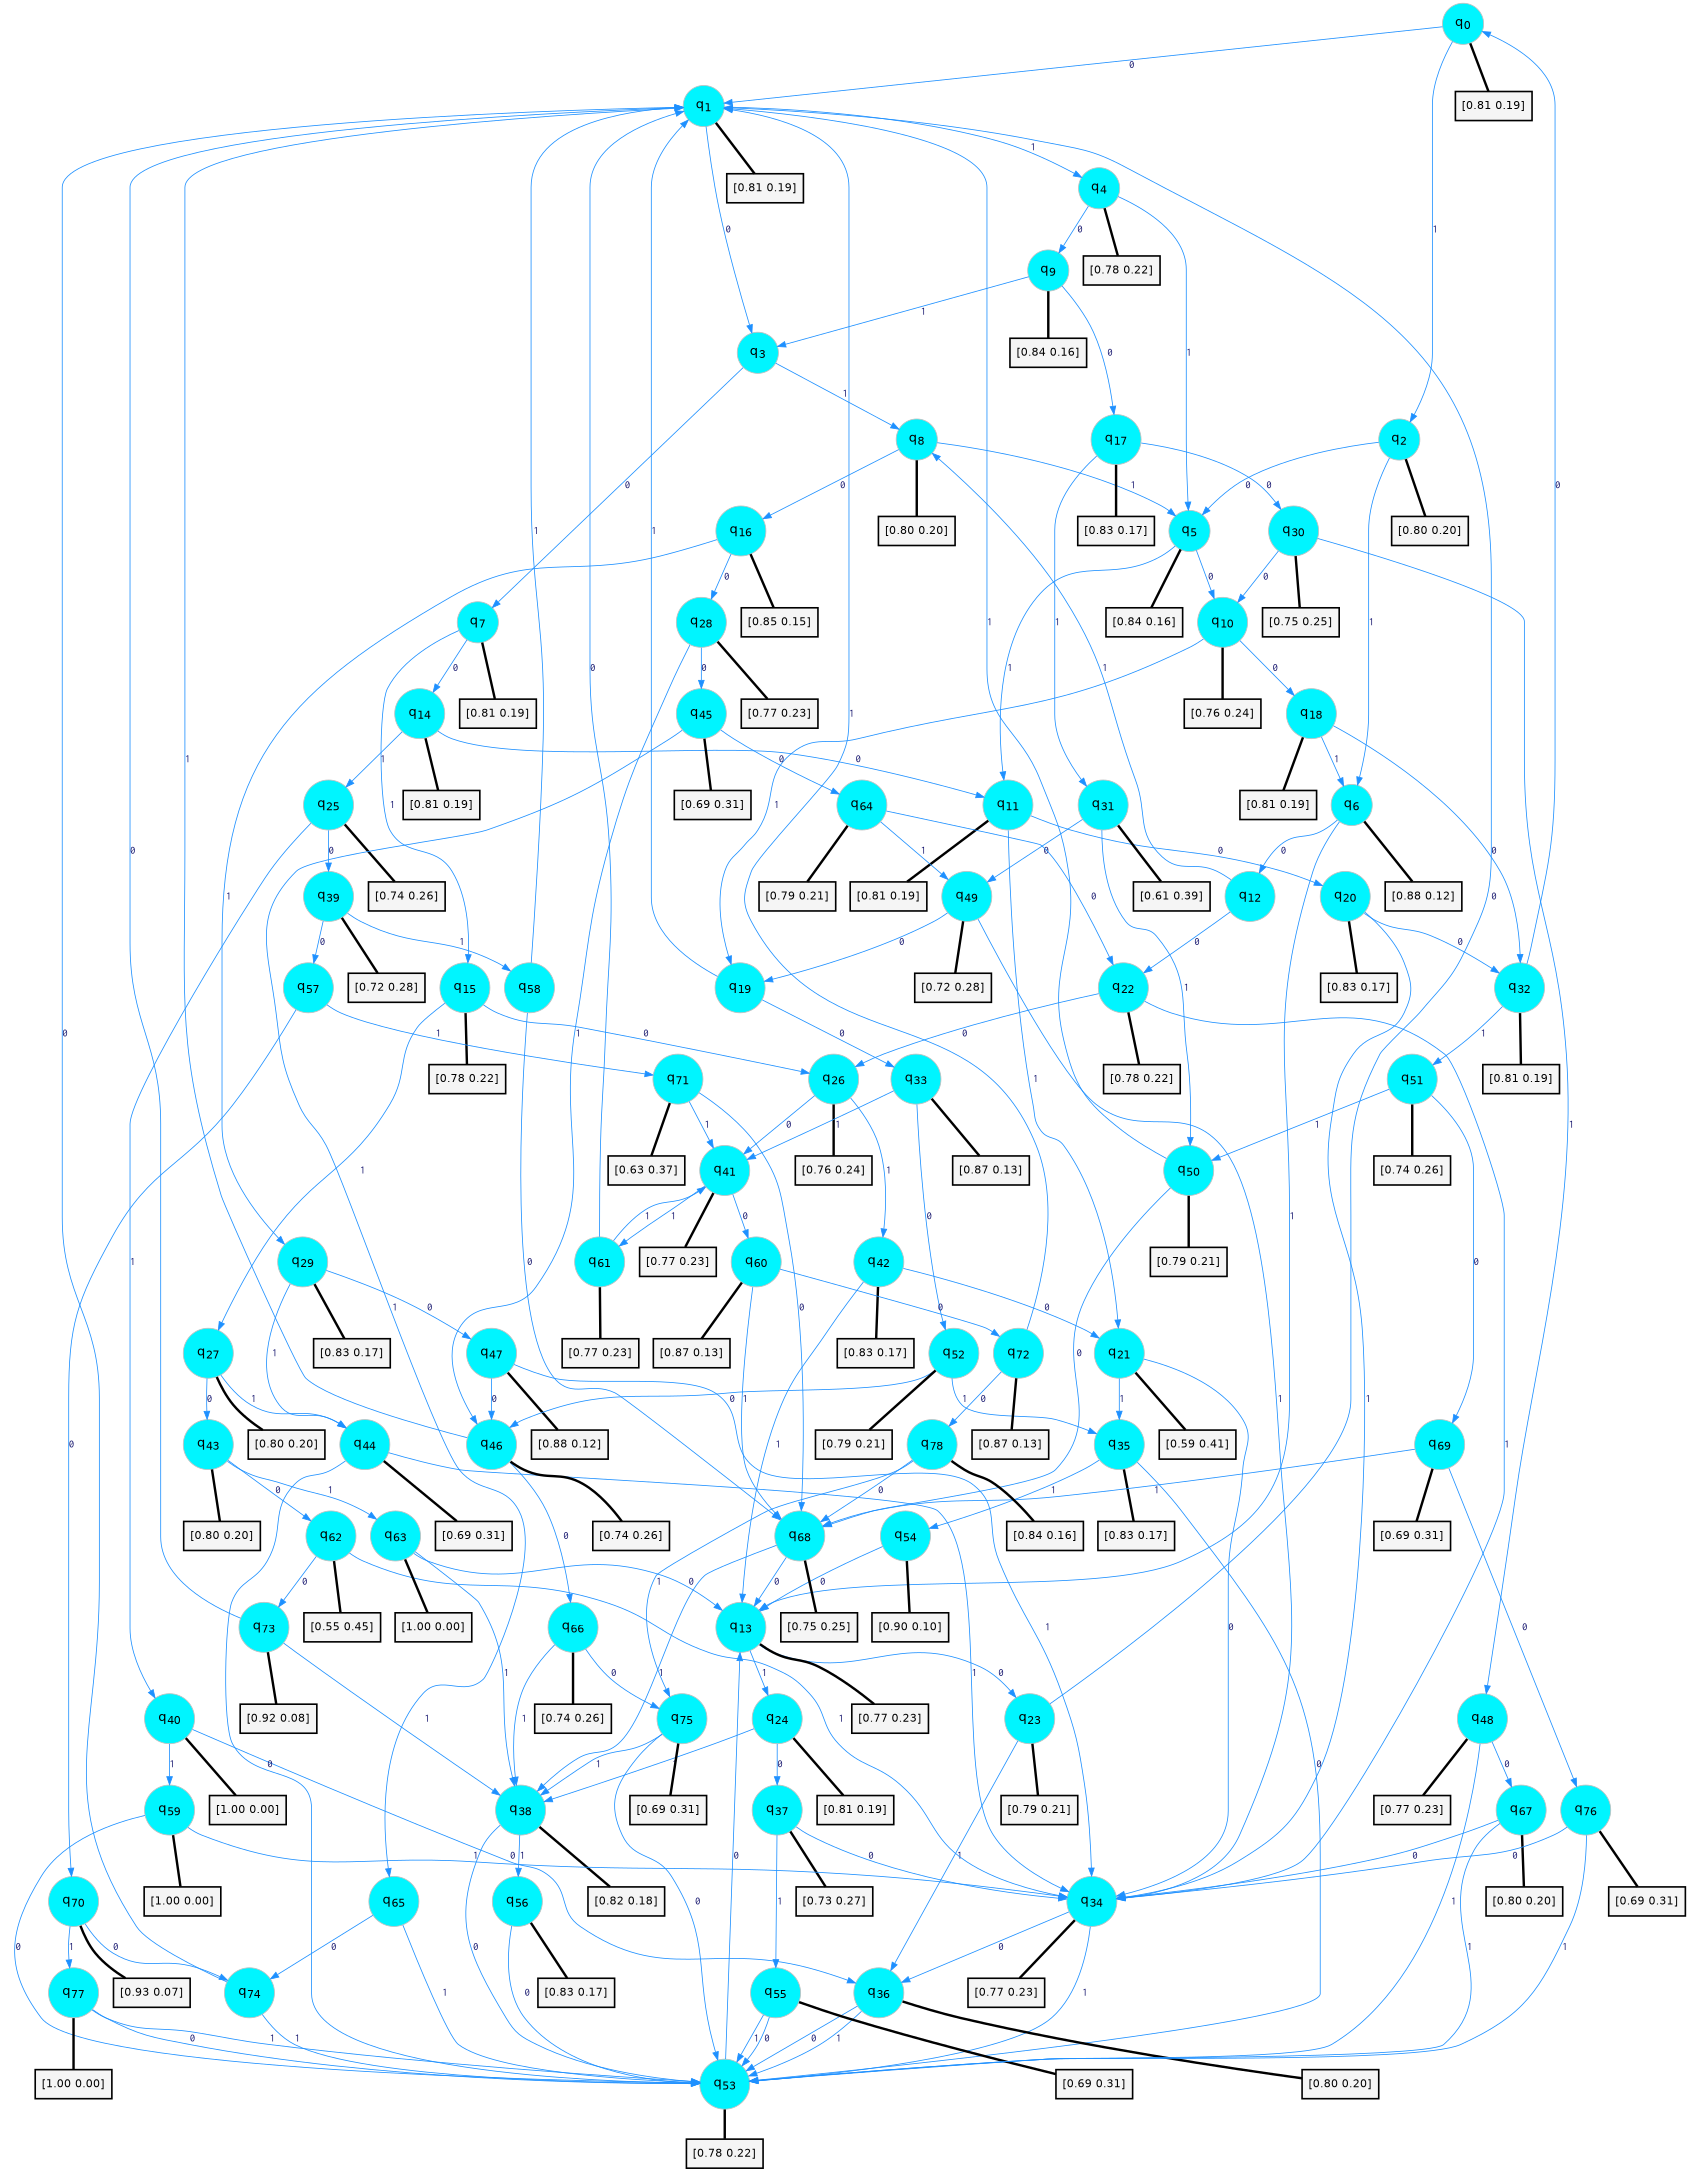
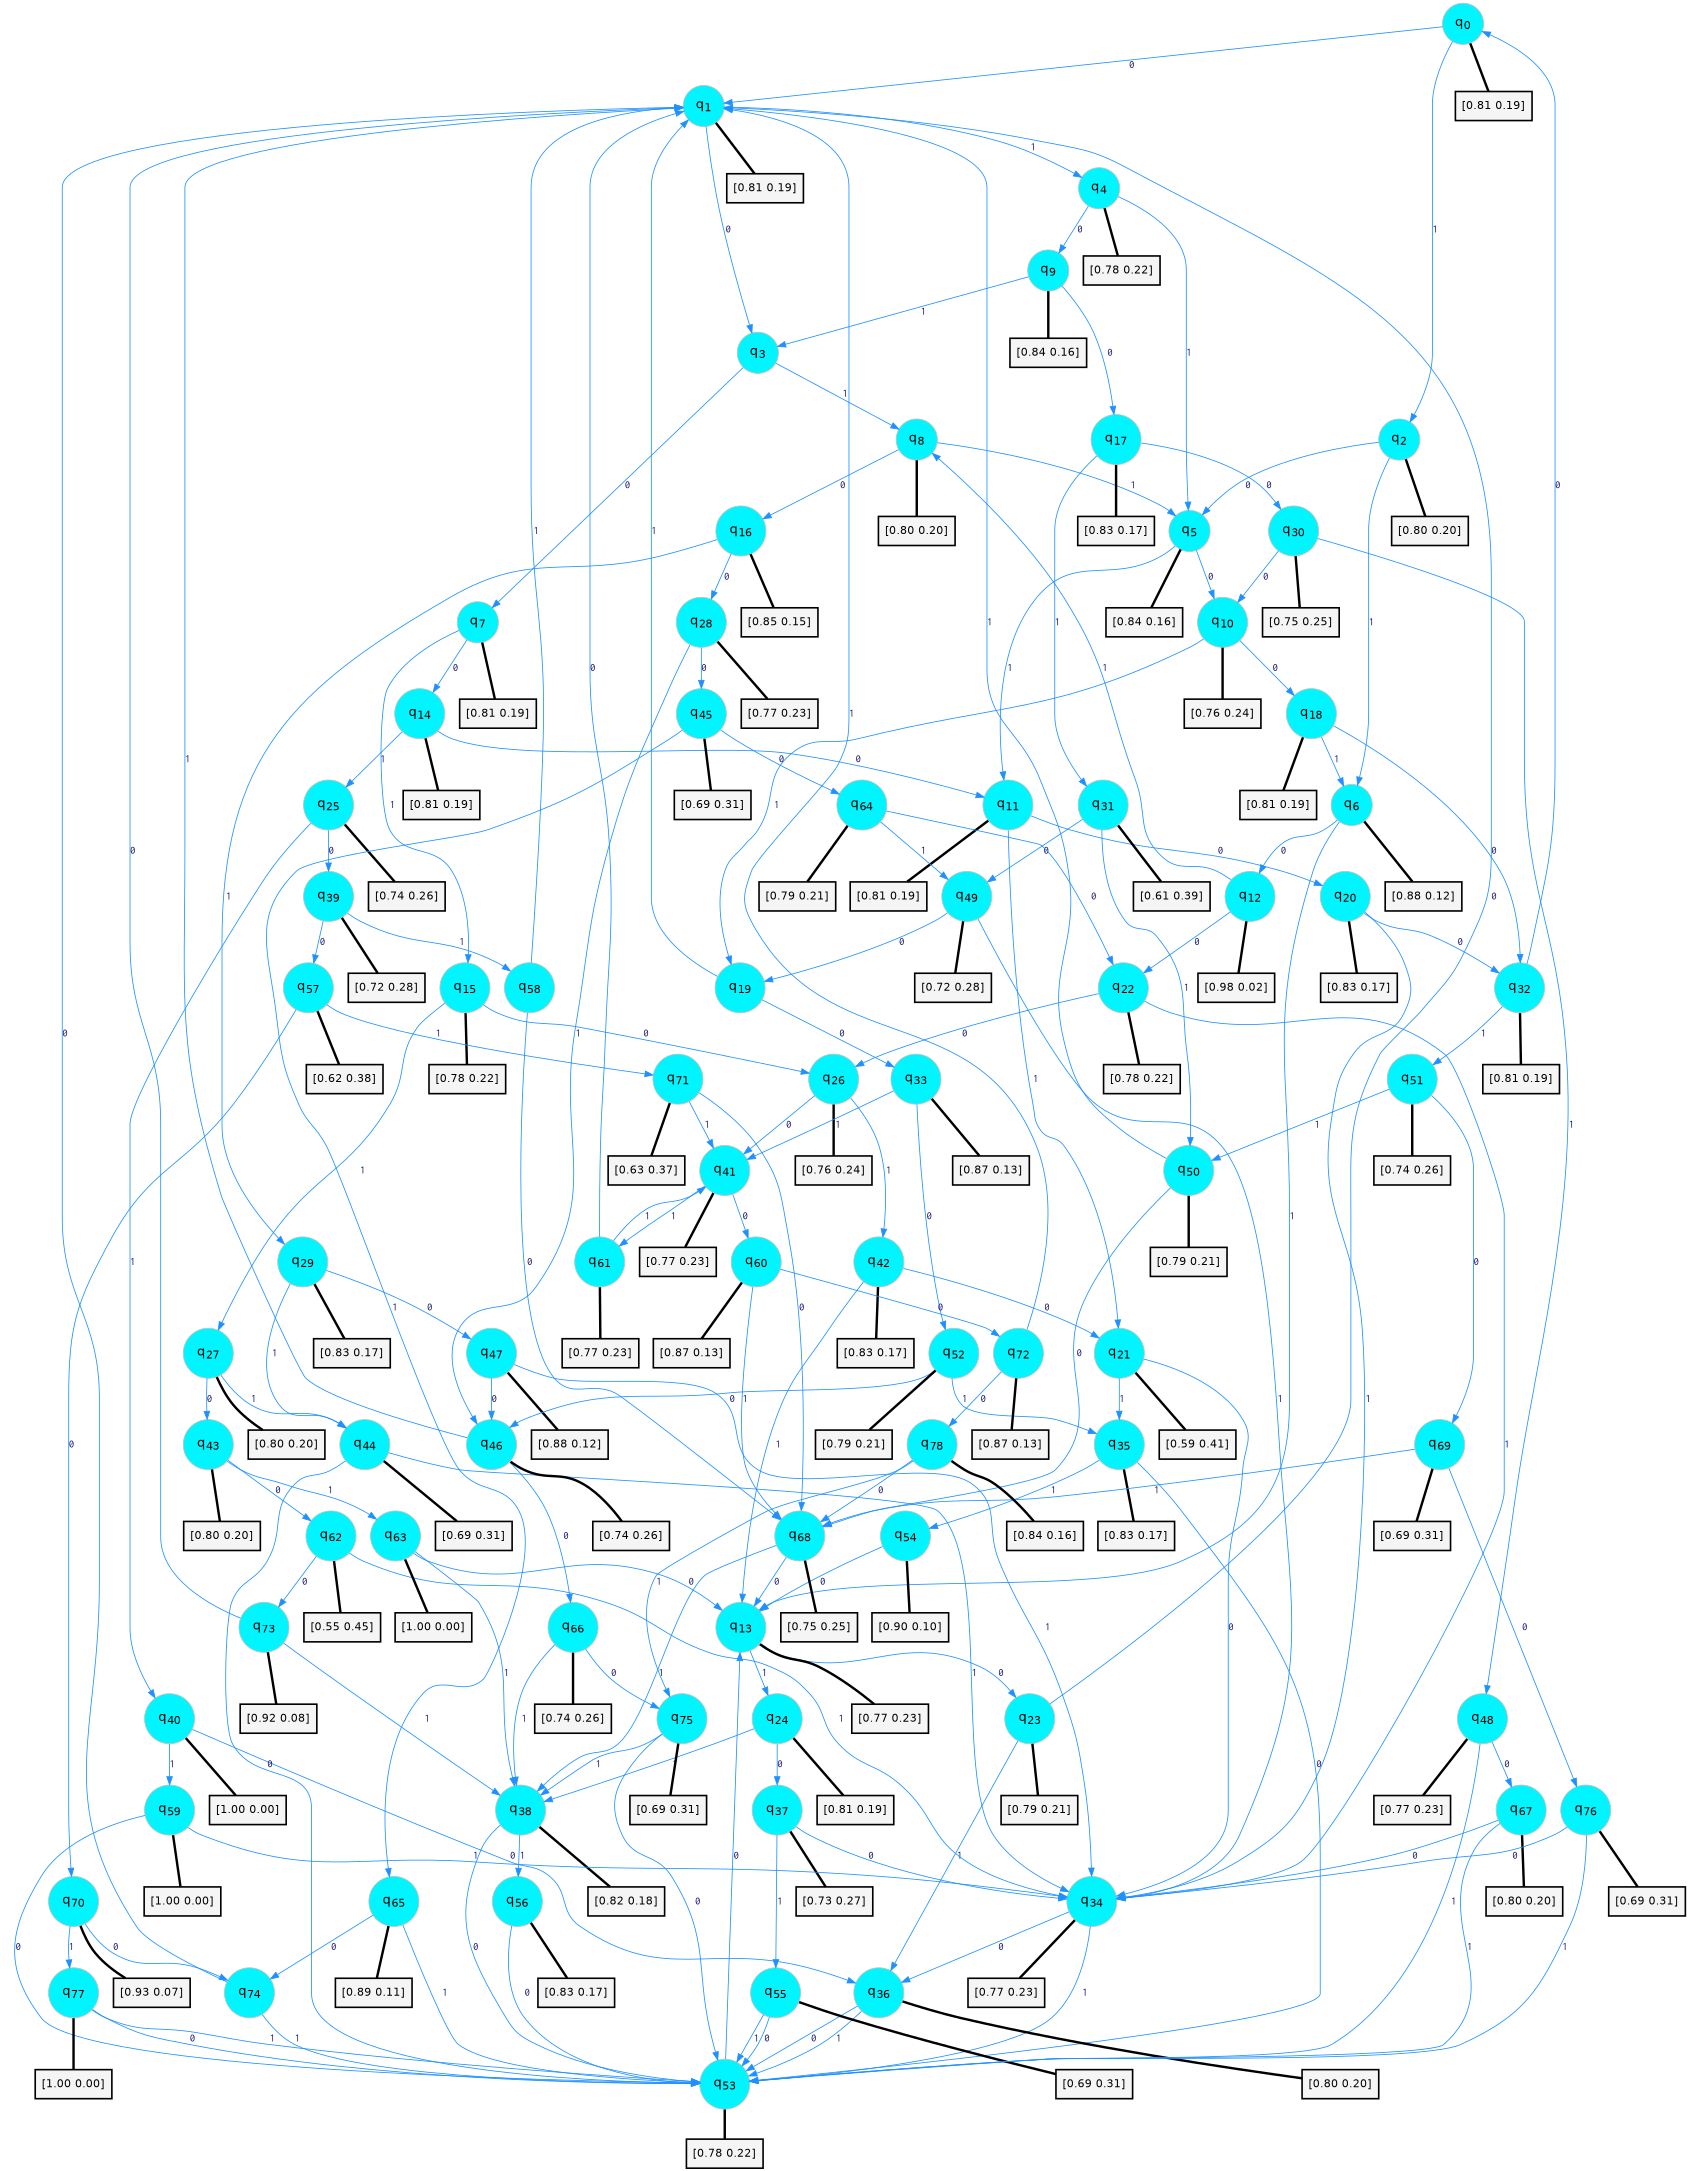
node "[0.98 0.02]": added
node "[0.62 0.38]": added
node "[0.89 0.11]": added
